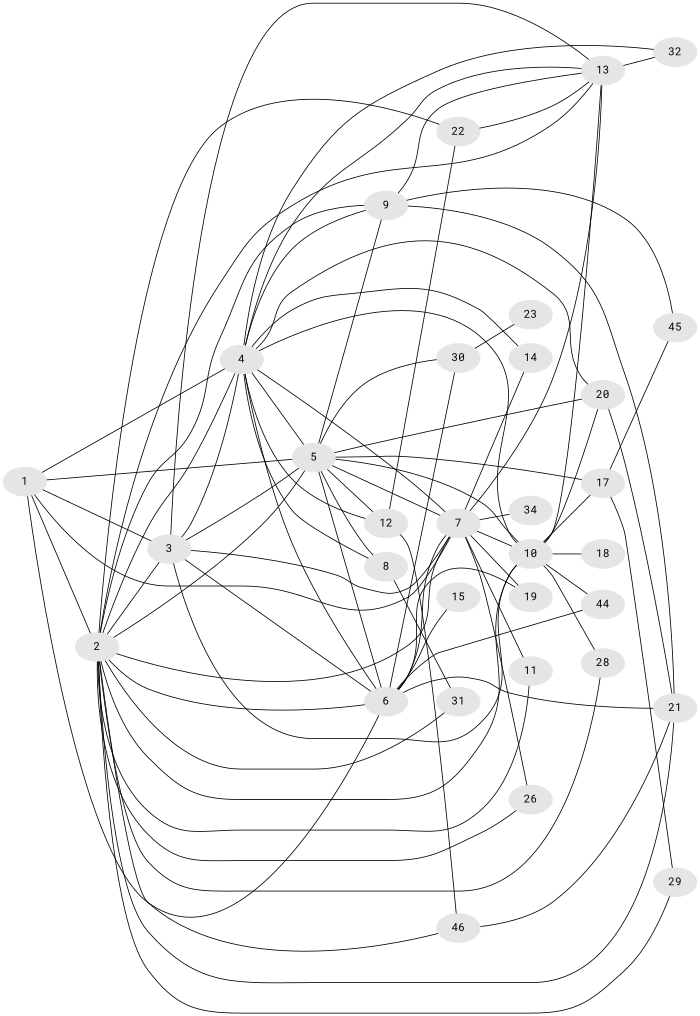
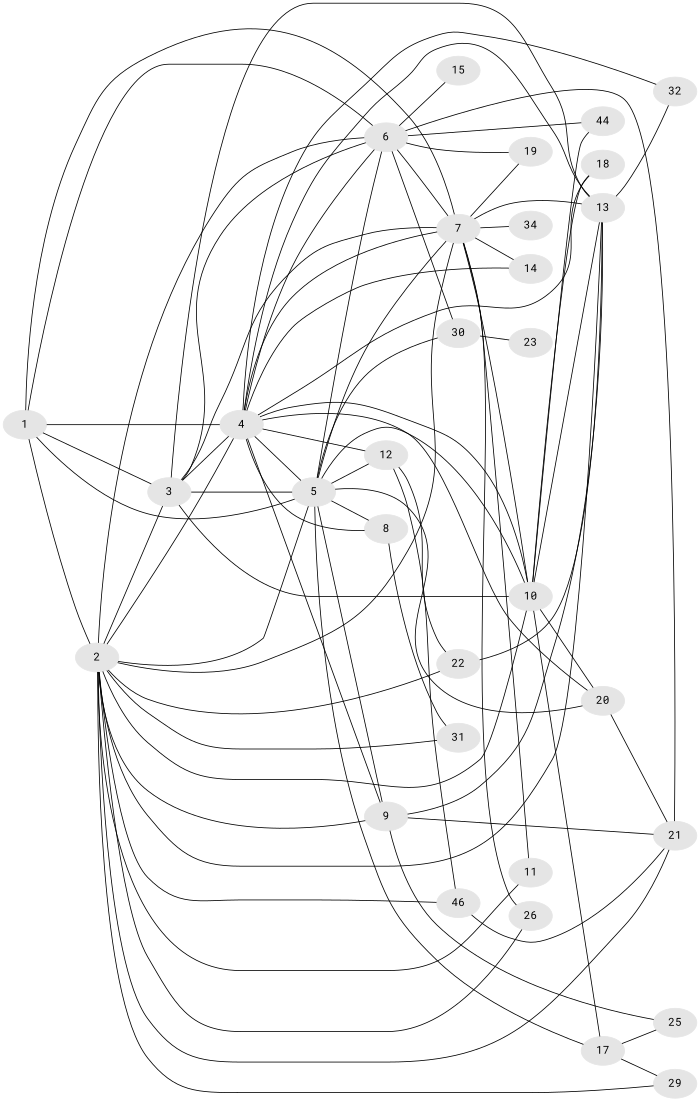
edge "18" -- "4": added
node "45": label "45" -> "25"
node "28": removed
